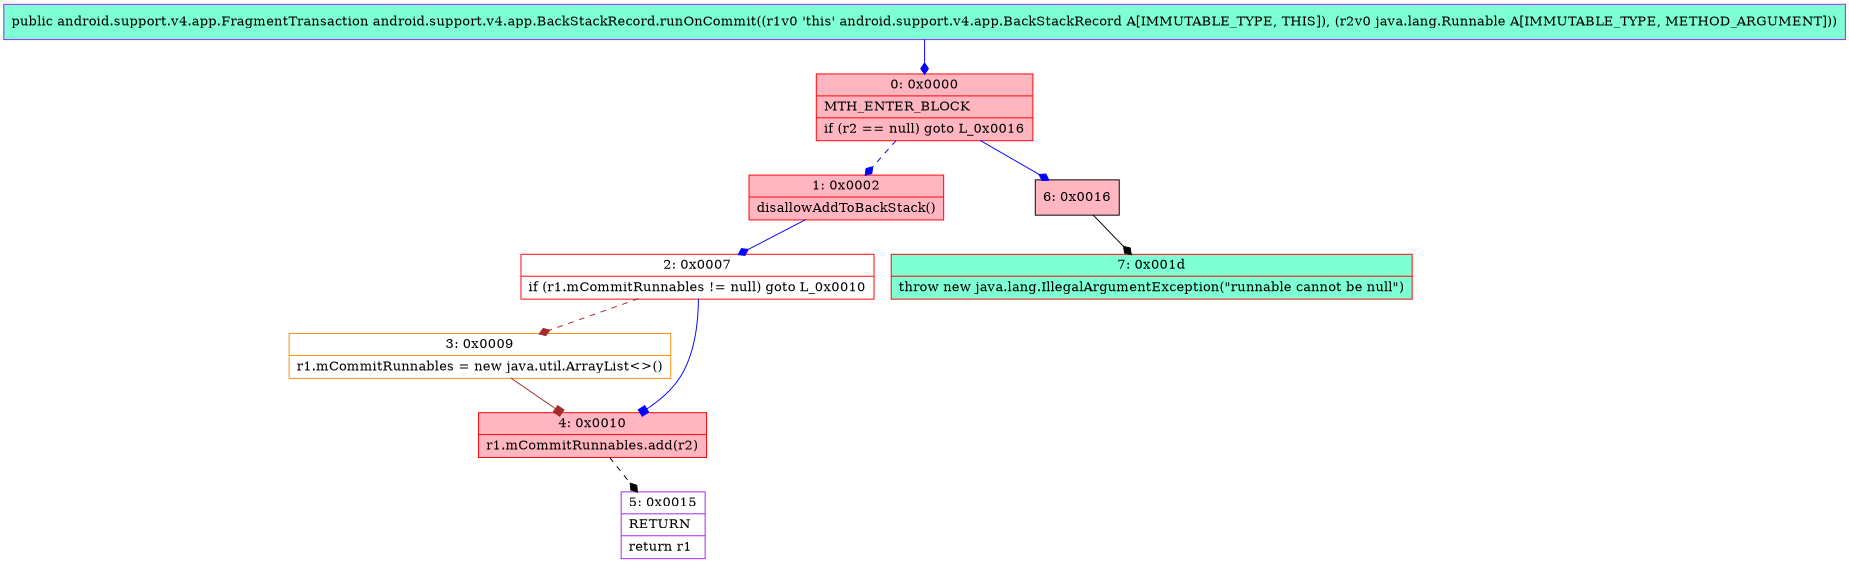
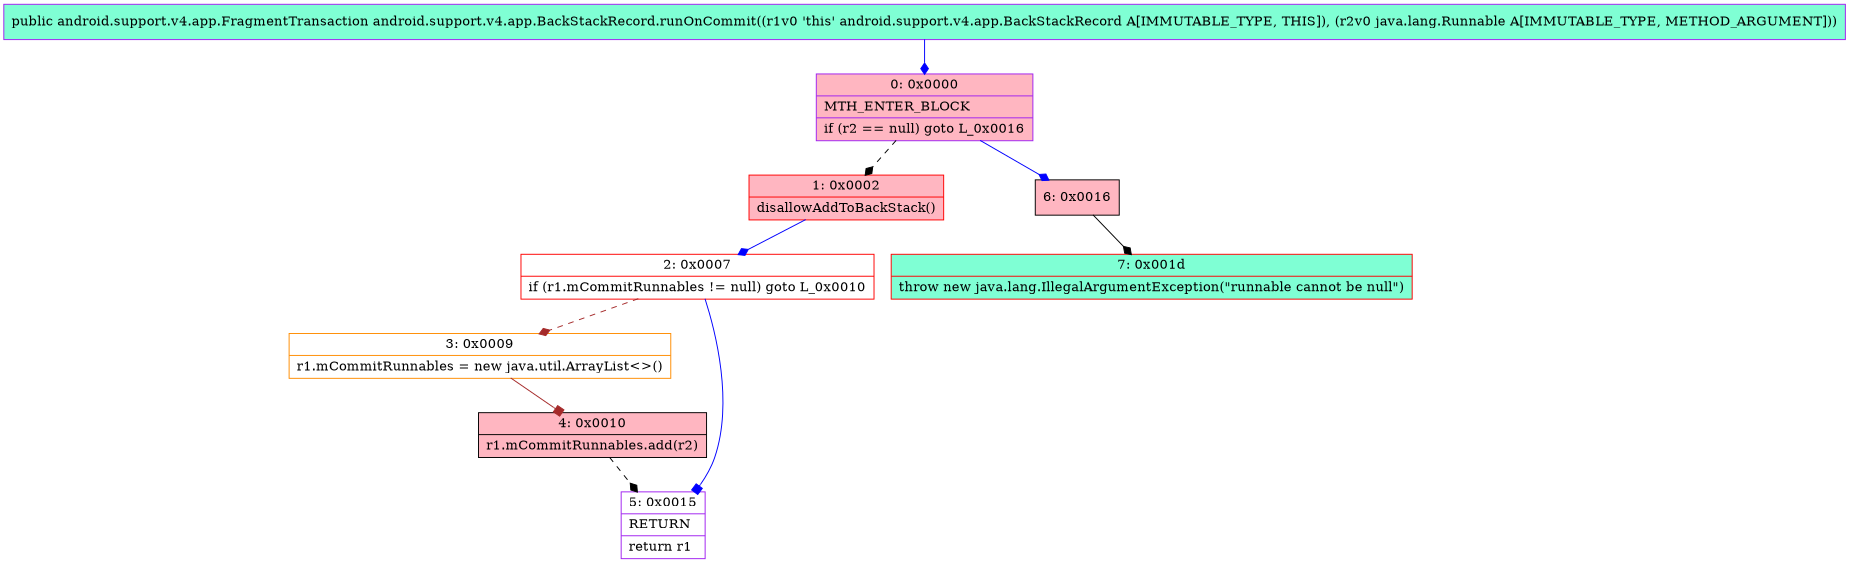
node "0: 0x0000": color red -> purple
edge "0: 0x0000" -> "1: 0x0002": color blue -> black
edge "2: 0x0007" -> "4: 0x0010": now "2: 0x0007" -> "5: 0x0015"
node "4: 0x0010": color red -> black
